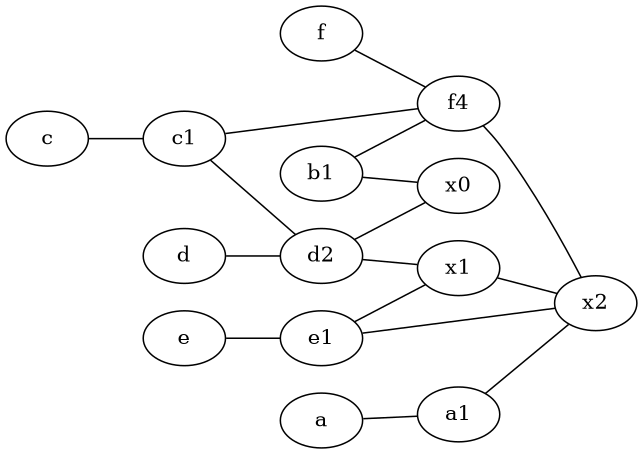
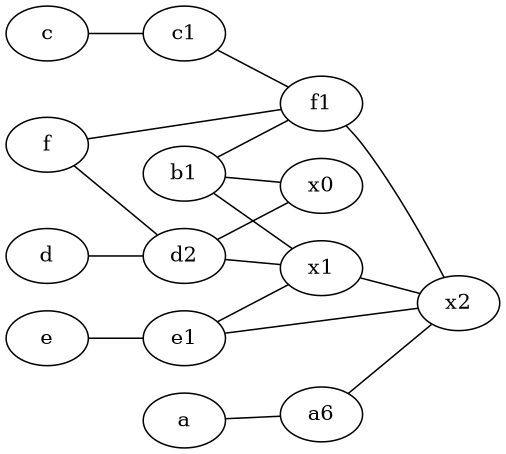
node "f4": label "f4" -> "f1"
edge "c1" -- "d2": now "f" -- "d2"
edge "b1" -- "x1": added
node "a1": label "a1" -> "a6"
